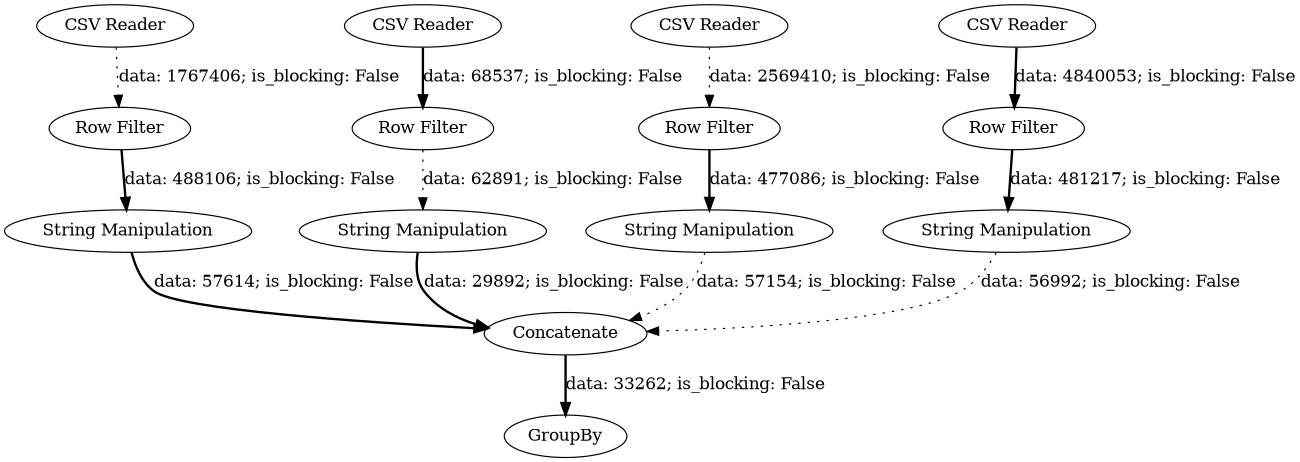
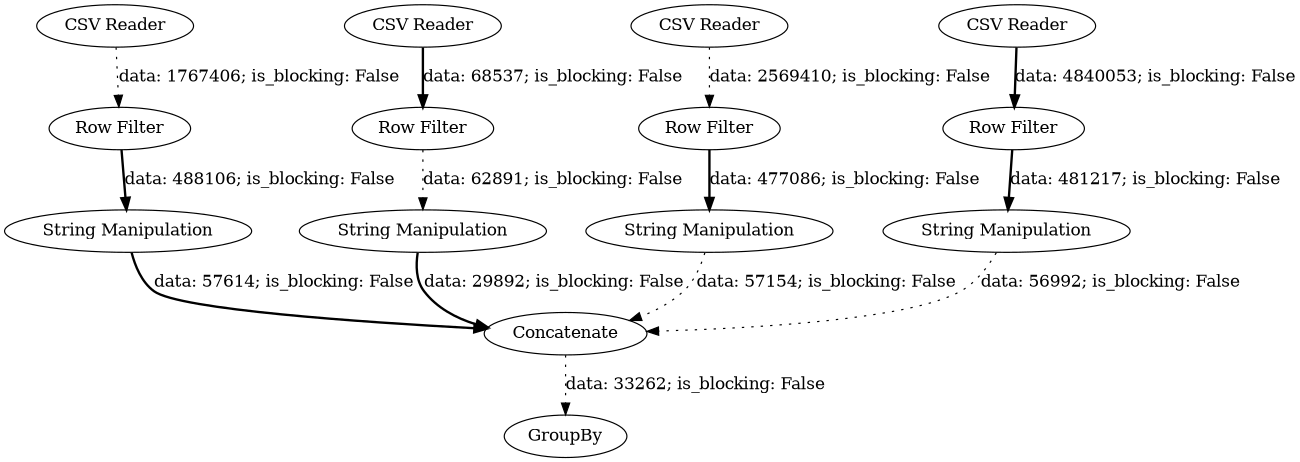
edge "Concatenate" -> "GroupBy": style bold -> dotted
